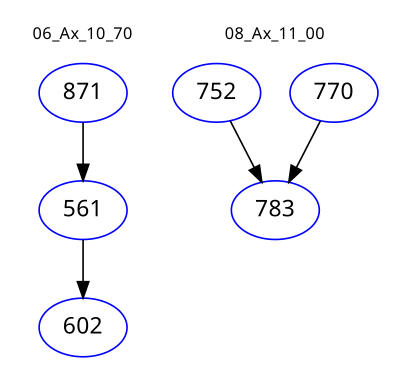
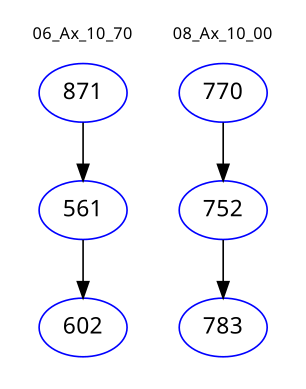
cluster "08_Ax_11_00": label "08_Ax_11_00" -> "08_Ax_10_00"
edge "770" -> "783": now "770" -> "752"
